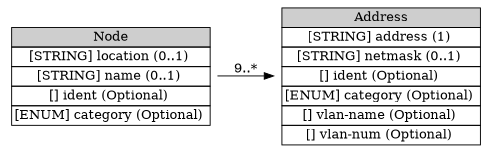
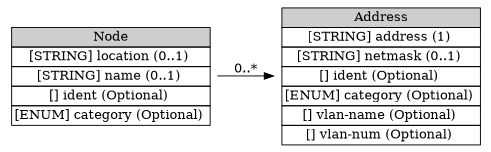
edge "Node" -> "Address": label "9..*" -> "0..*"
